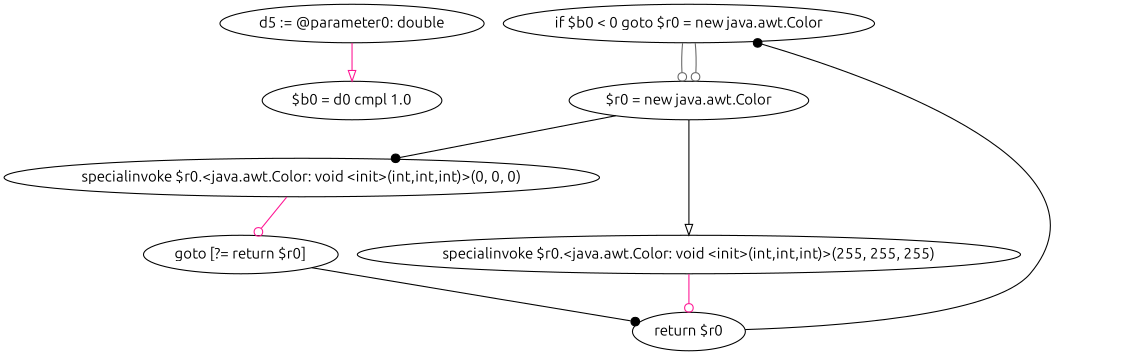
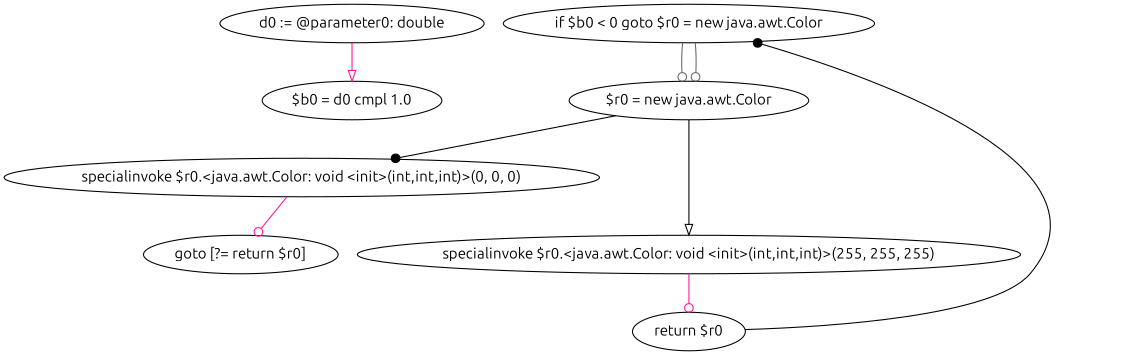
node "d5 := @parameter0: double": label "d5 := @parameter0: double" -> "d0 := @parameter0: double"
edge "goto [?= return $r0]" -> "return $r0": removed
